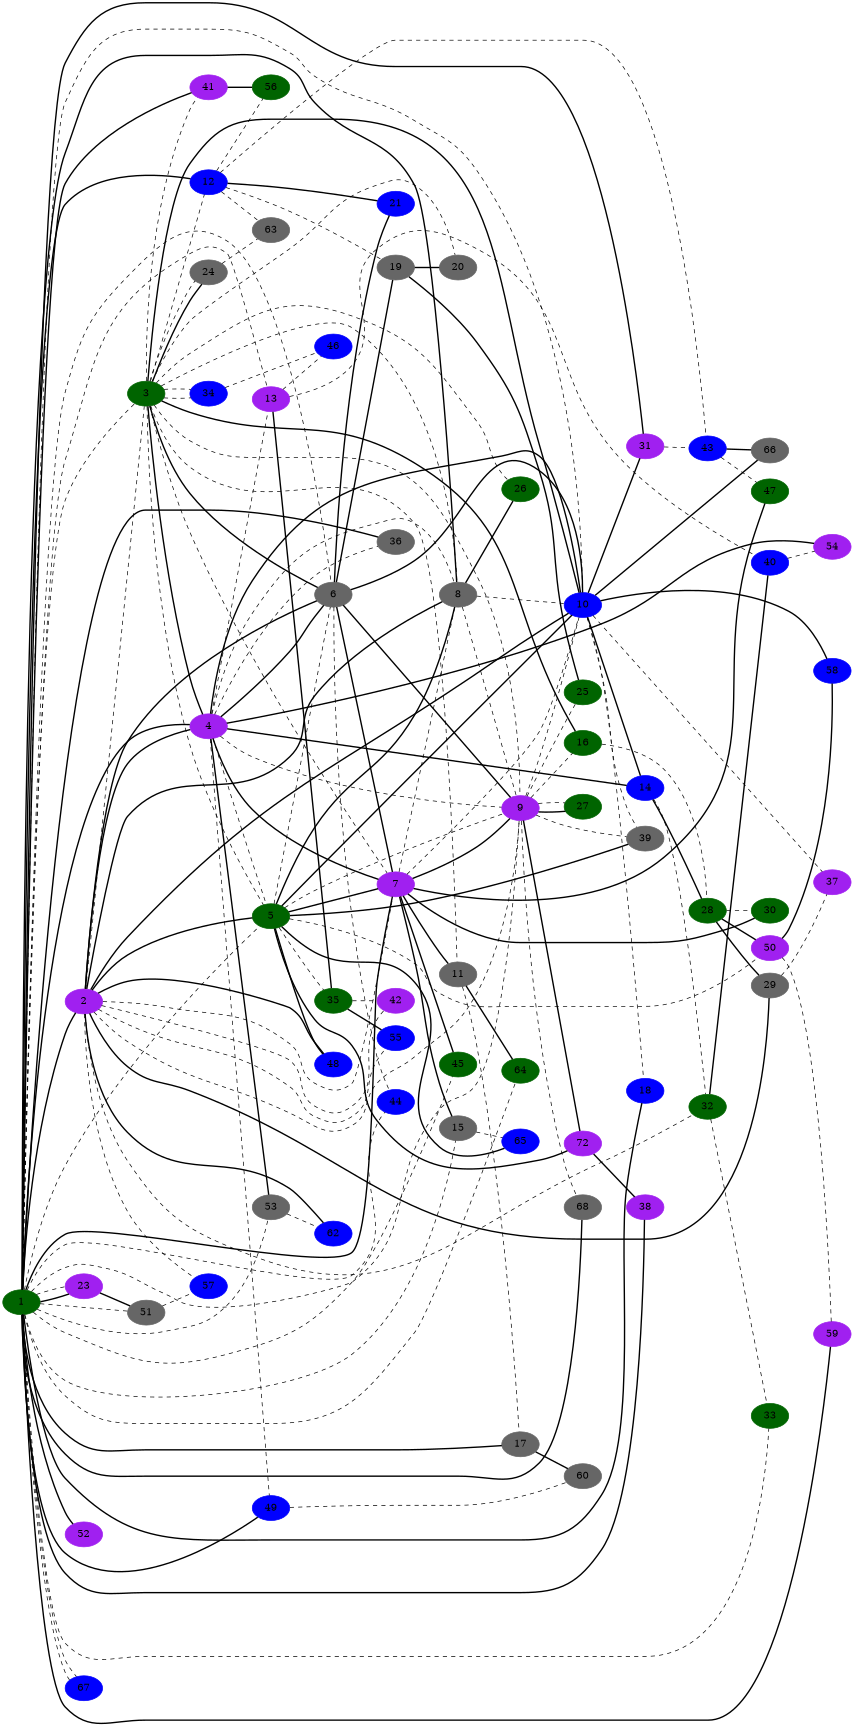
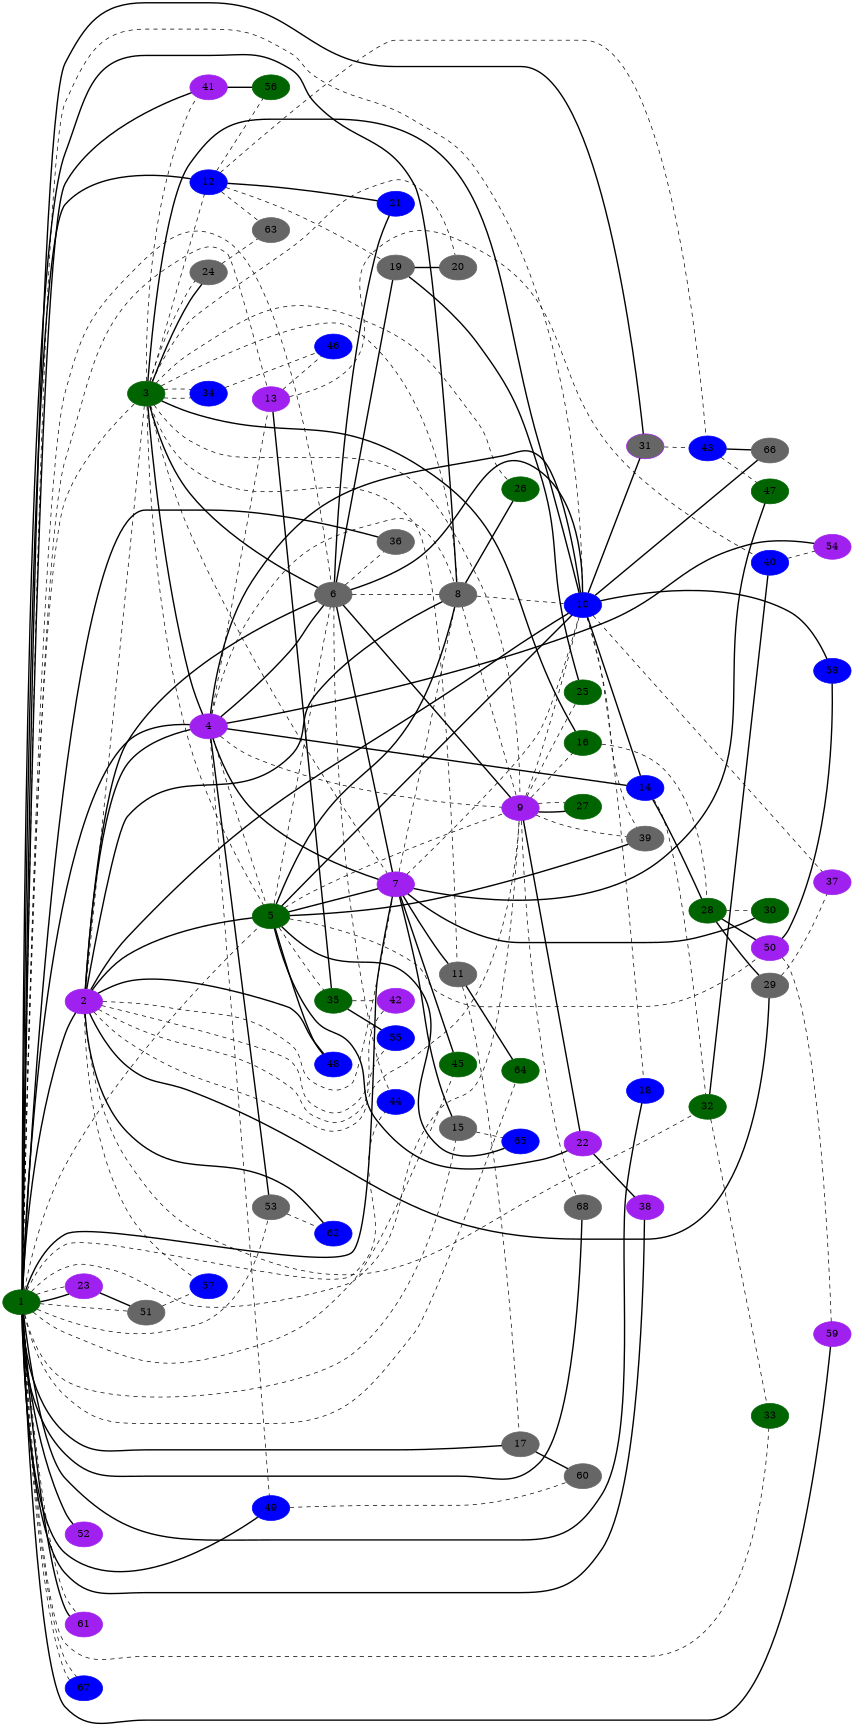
node "31": fillcolor purple -> gray40
edge "6" -- "8": added
edge "36" -- "4": now "36" -- "6"
edge "9" -- "7": removed
node "72": label "72" -> "22"
node "61": added
